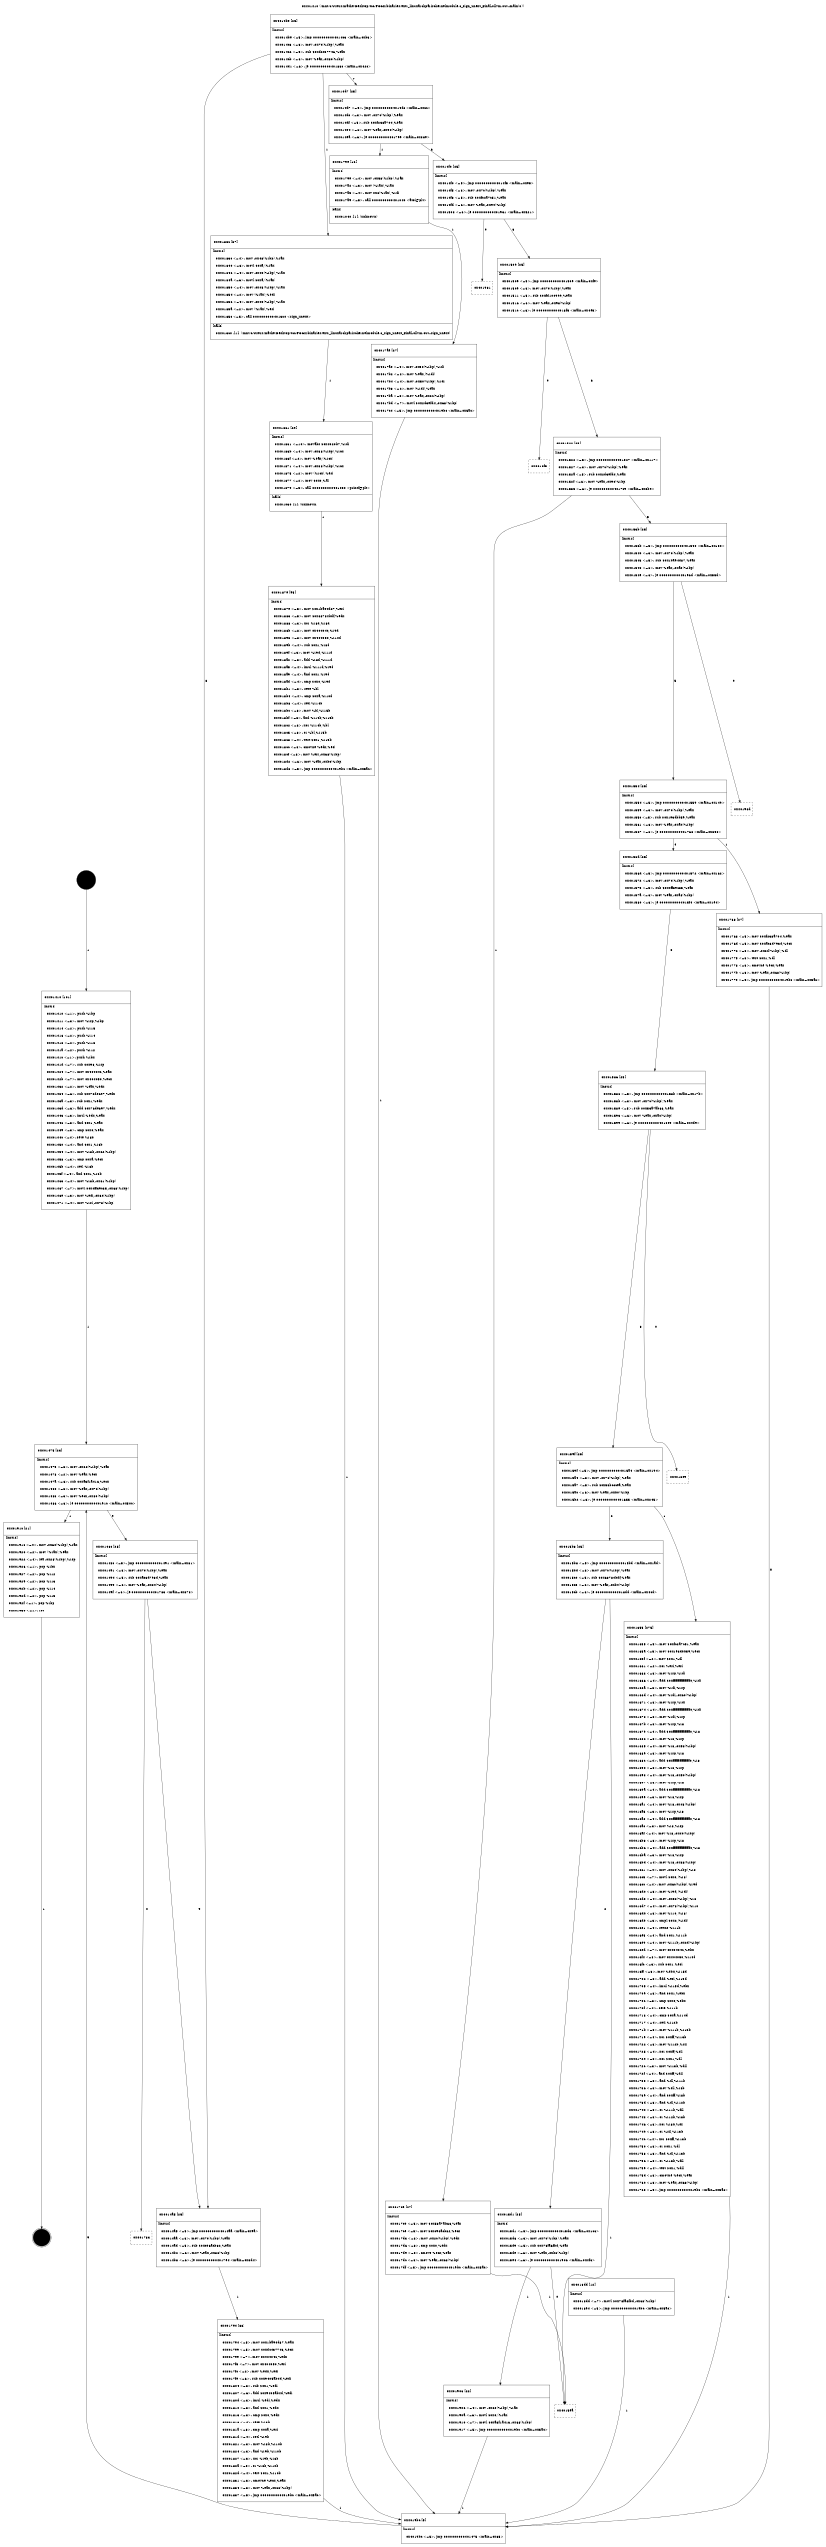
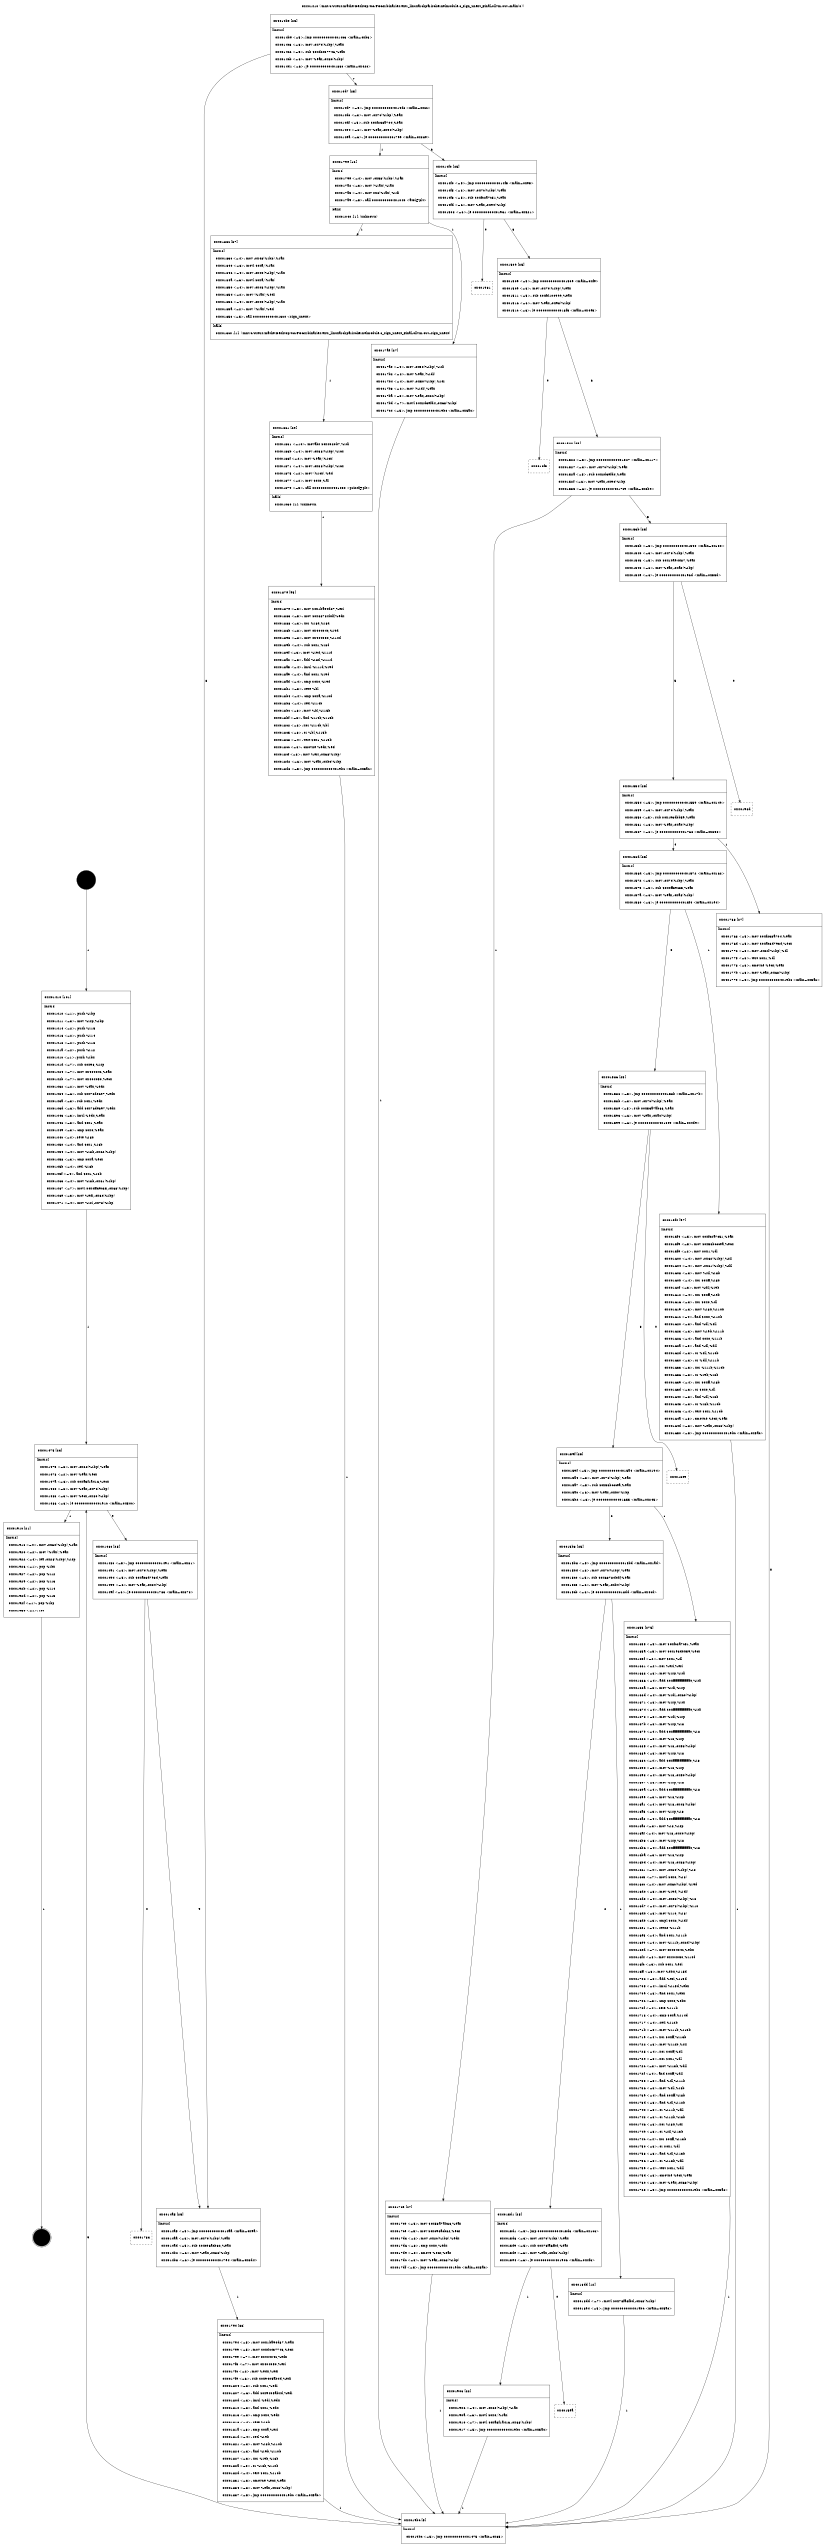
edge "0x4014be [25]" -> "0x40183c [37]": now "0x40179e [16]" -> "0x40183c [37]"
node "0x4015f4 [97]": added
edge "0x4015b8 [25]" -> "0x4015ea": now "0x4015b8 [25]" -> "0x4018dd [12]"
edge "0x4017c9 [27]" -> "0x4015ea": now "0x4017c9 [27]" -> "0x4019bc [5]"
